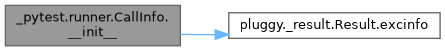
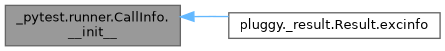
edge "_pytest.runner.CallInfo. __init__" -> "pluggy._result.Result.excinfo": reversed
